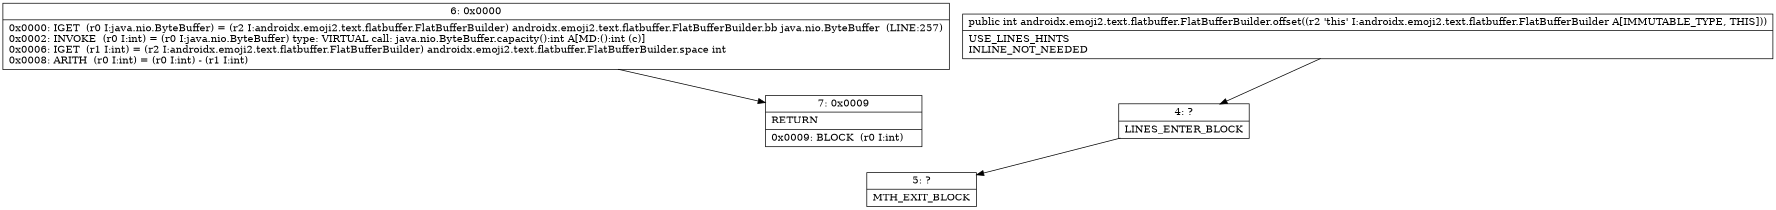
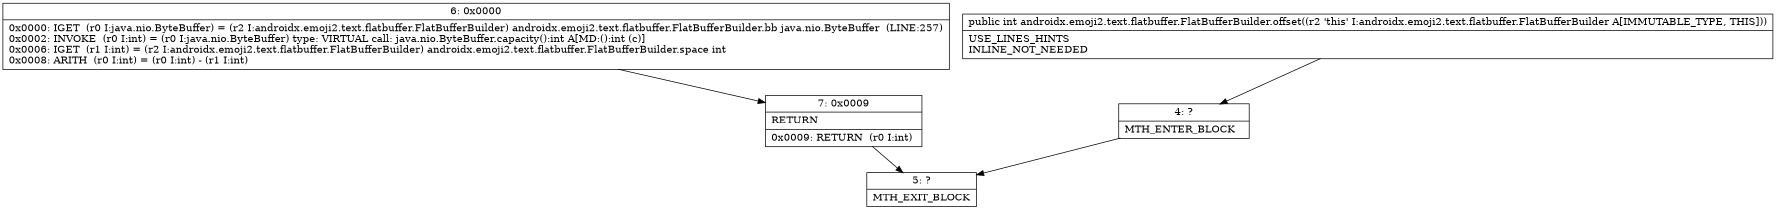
node "4: ?": text "LINES_ENTER_BLOCK" -> "MTH_ENTER_BLOCK"
node "7: 0x0009": text "0x0009: BLOCK  (r0 I:int)" -> "0x0009: RETURN  (r0 I:int)"
edge "7: 0x0009" -> "5: ?": added
